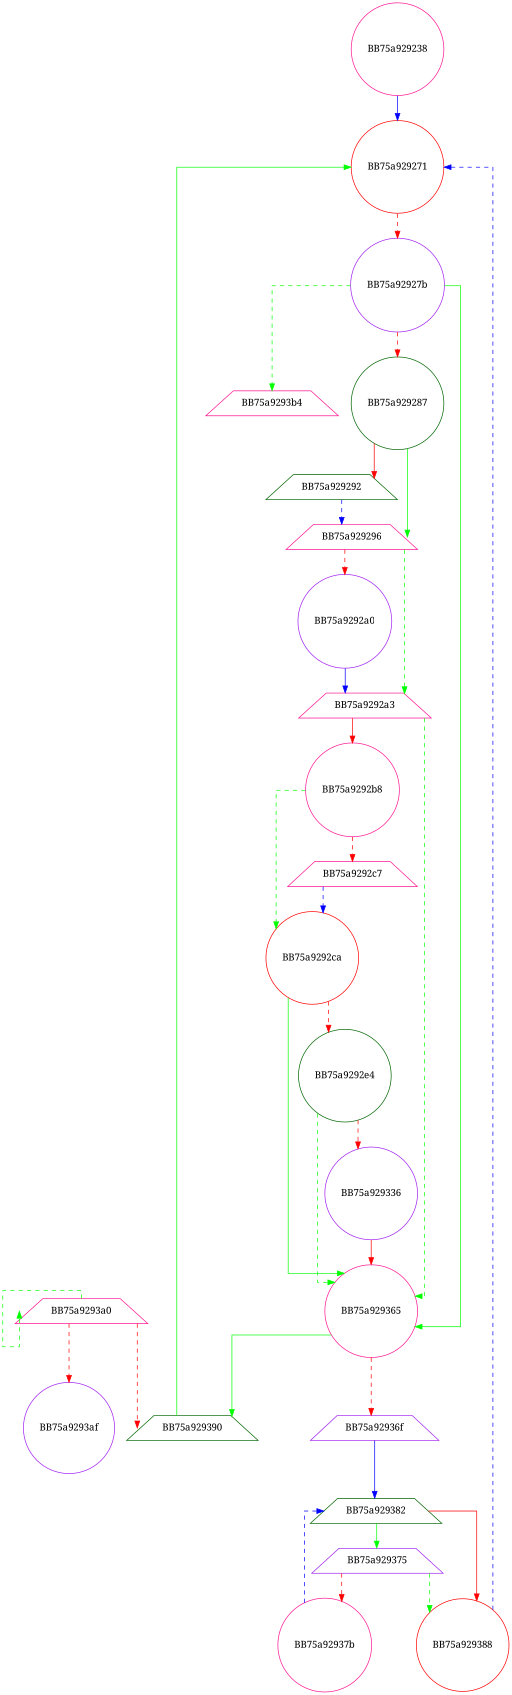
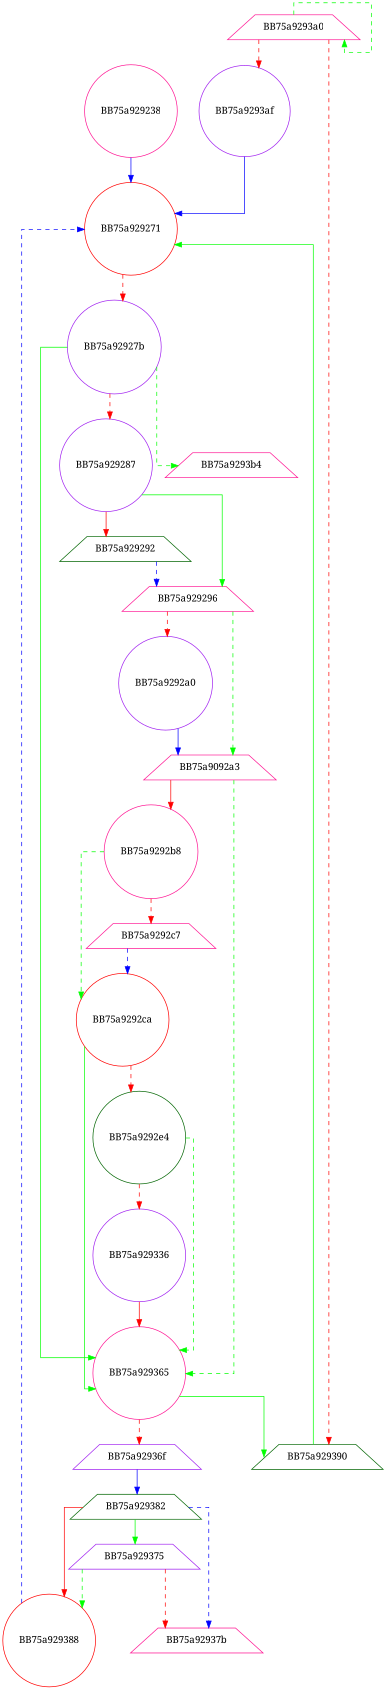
edge "BB75a9293af" -> "BB75a929271": added
node "BB75a929287": color darkgreen -> purple
node "BB75a9292a3": label "BB75a9292a3" -> "BB75a9092a3"
edge "BB75a92937b" -> "BB75a929382": reversed
node "BB75a92937b": shape circle -> trapezium
